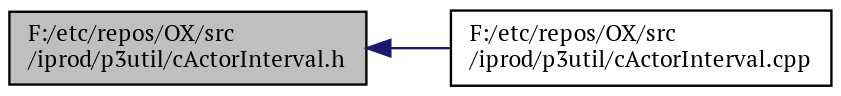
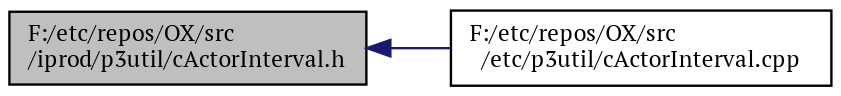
node "F:/etc/repos/OX/src /iprod/p3util/cActorInterval.cpp": label "F:/etc/repos/OX/src /iprod/p3util/cActorInterval.cpp" -> "F:/etc/repos/OX/src /etc/p3util/cActorInterval.cpp"
